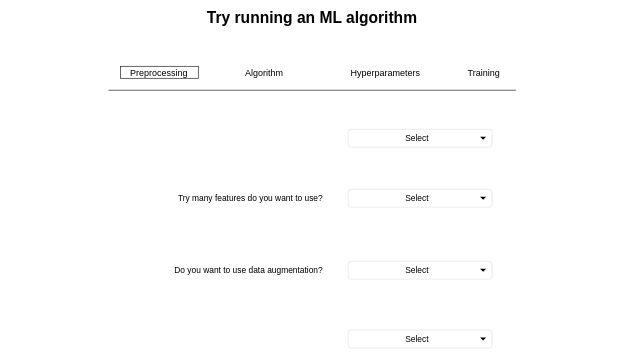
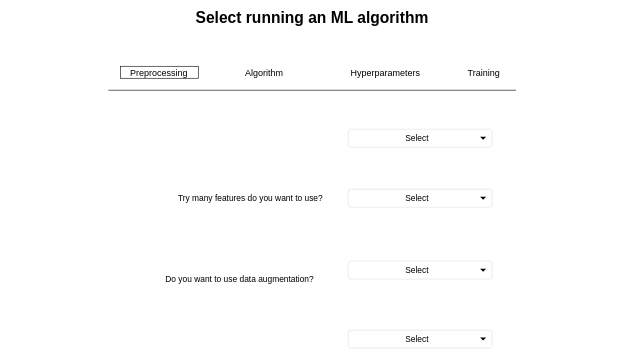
node "Try running an ML algorithm": label "Try running an ML algorithm" -> "Select running an ML algorithm"
node "Do you want to use data augmentation?": moved (231, 270) -> (222, 279)
